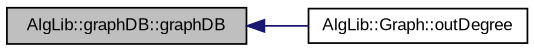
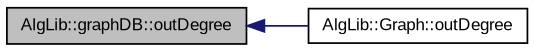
node "AlgLib::graphDB::graphDB": label "AlgLib::graphDB::graphDB" -> "AlgLib::graphDB::outDegree"
